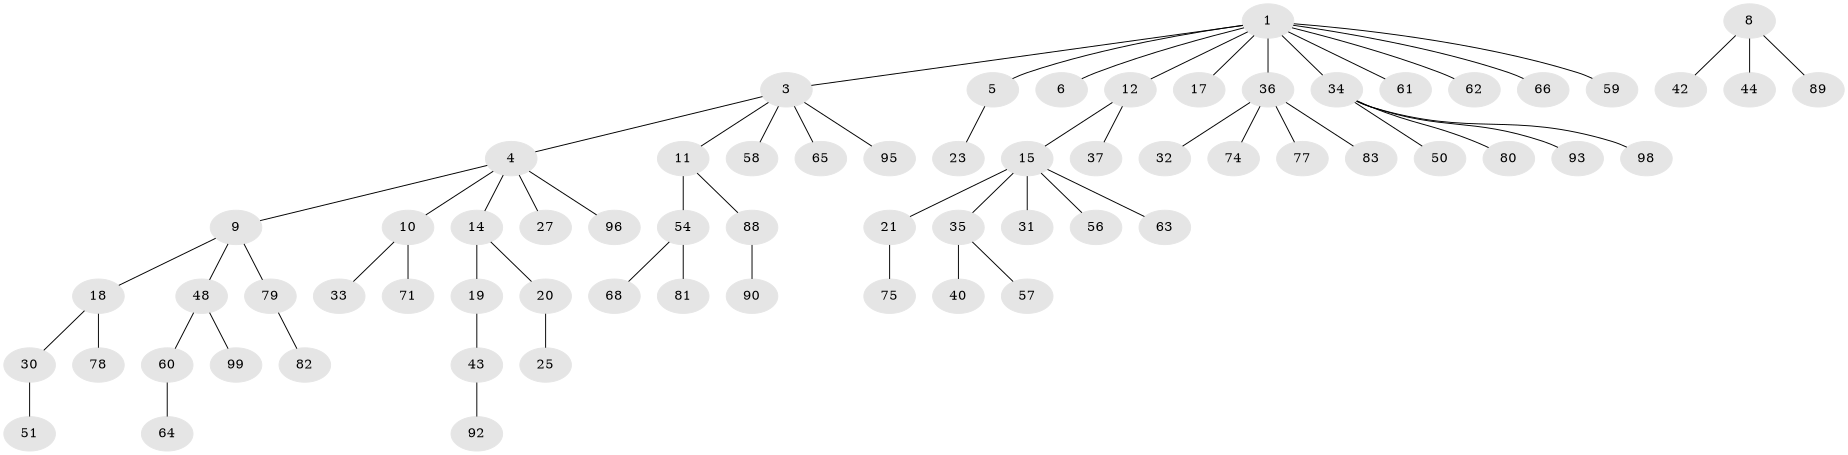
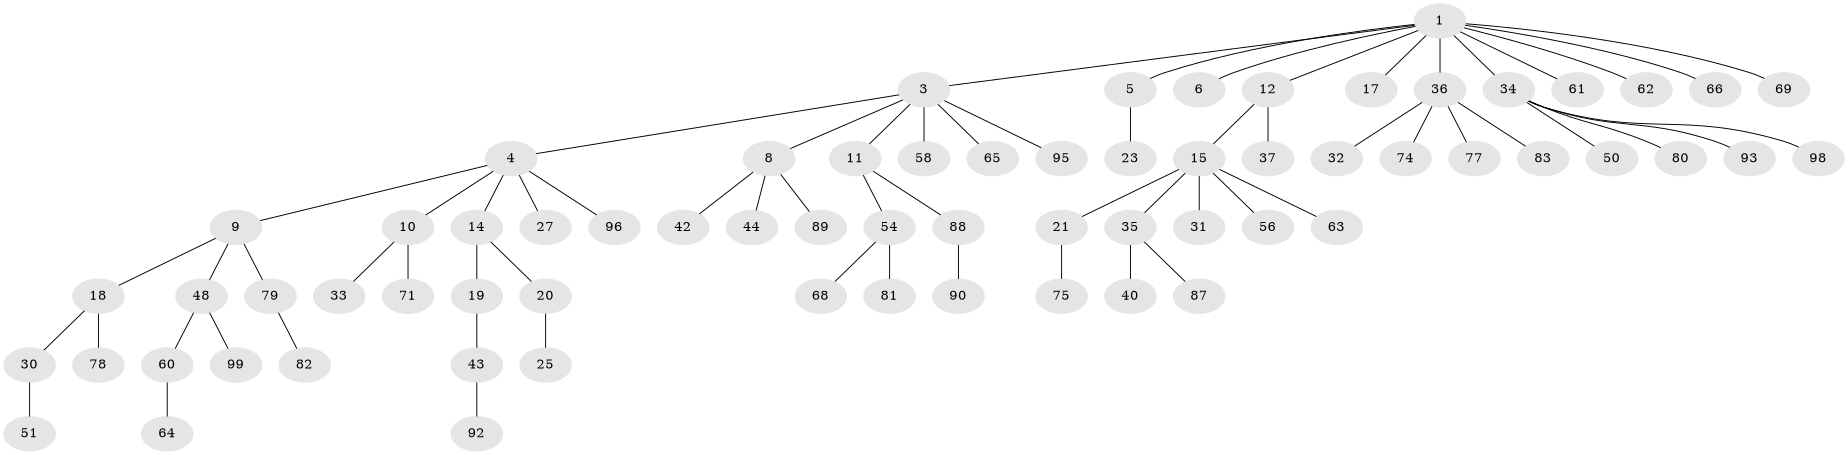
node "59": label "59" -> "69"
edge "3" -- "8": added
node "57": label "57" -> "87"
